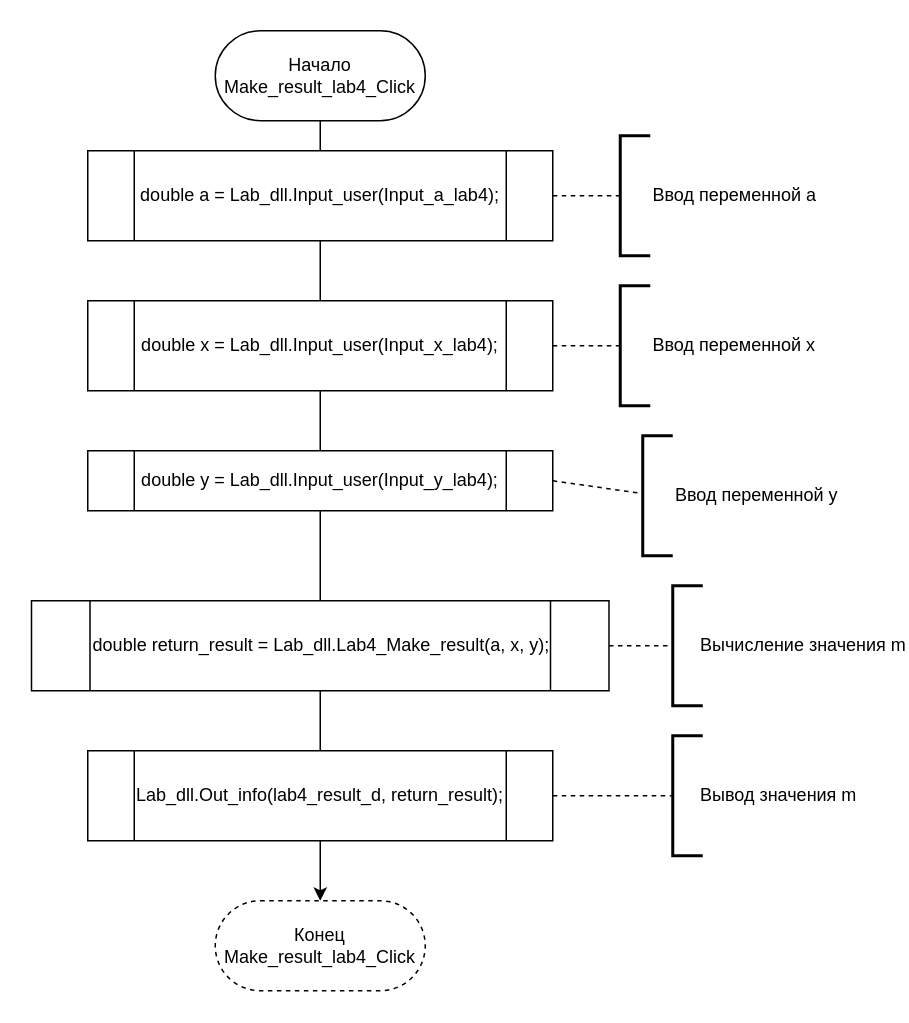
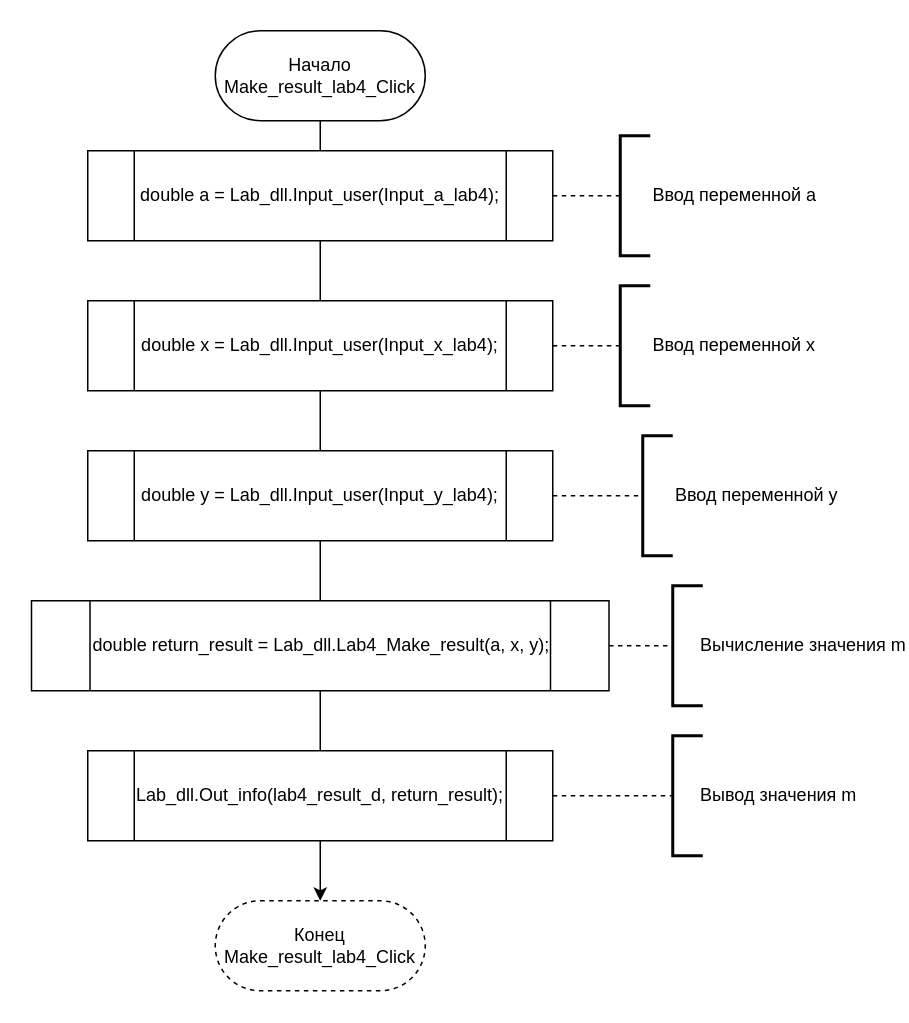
node "double y = Lab_dll.Input_user(Input_y_lab4);": size 465x60 -> 465x90
